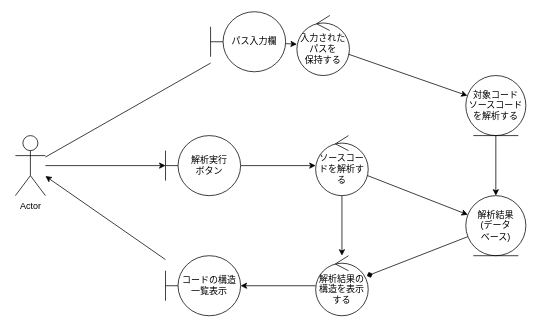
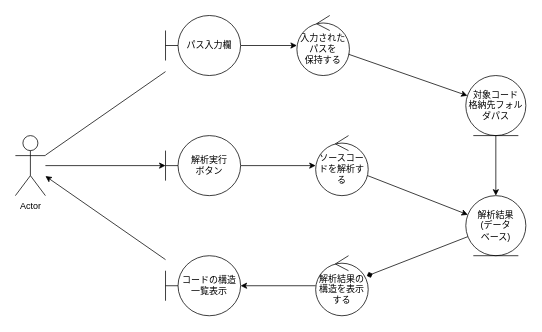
node "パス入力欄": moved (248, 42) -> (203, 45)
node "対象コード ソースコードを解析する": label "対象コード ソースコードを解析する" -> "対象コード 格納先フォルダパス"
edge "ソースコードを解析する" -> "解析結果の構造を表示する": removed
